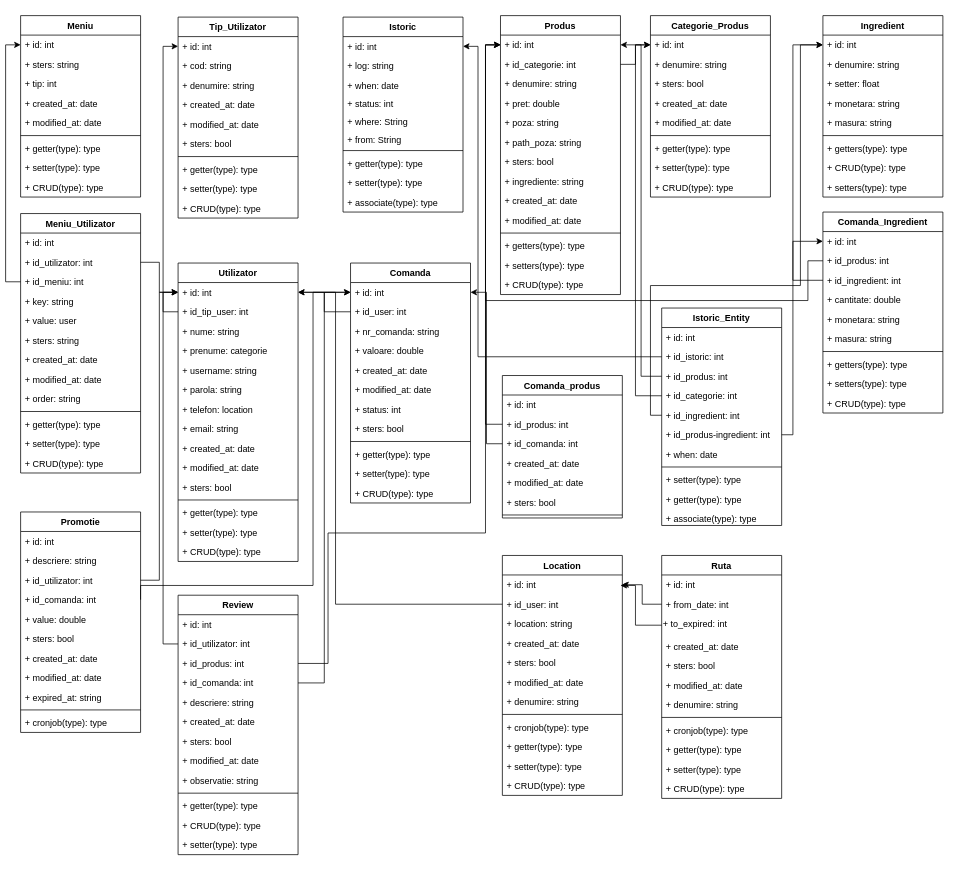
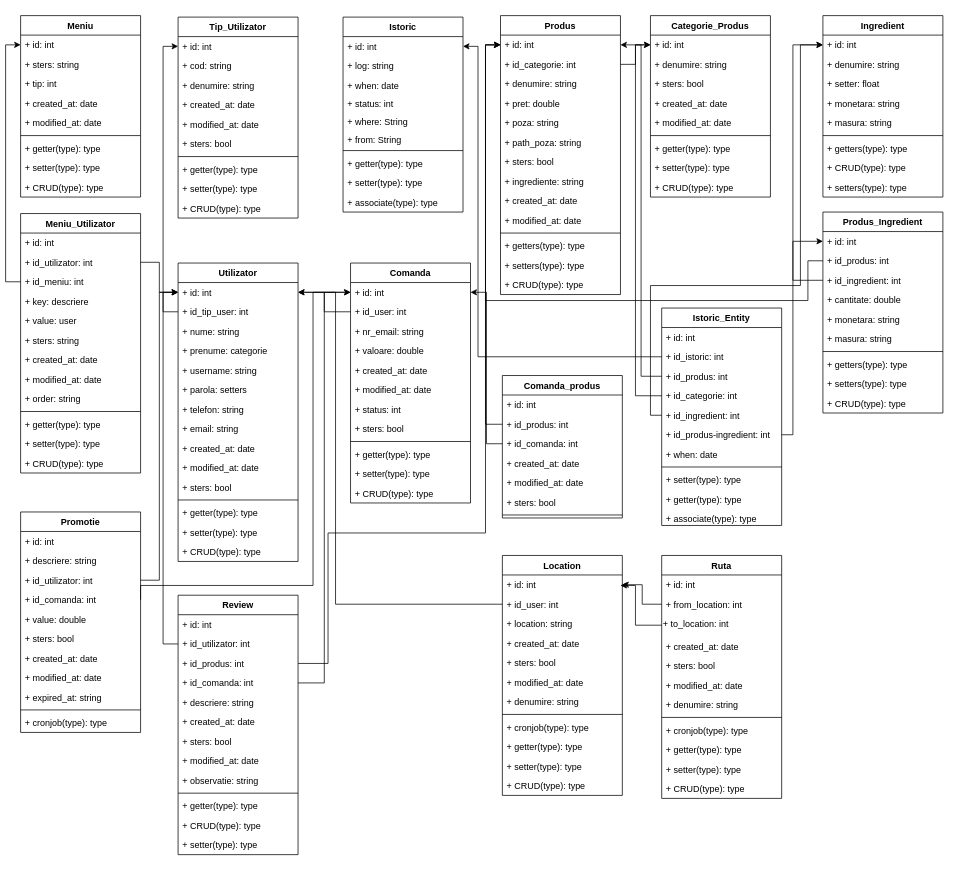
node "Comanda_Ingredient": label "Comanda_Ingredient" -> "Produs_Ingredient"
node "+ key: string": label "+ key: string" -> "+ key: descriere"
node "+ nr_comanda: string": label "+ nr_comanda: string" -> "+ nr_email: string"
node "+ parola: string": label "+ parola: string" -> "+ parola: setters"
node "+ telefon: location": label "+ telefon: location" -> "+ telefon: string"
node "+ from_date: int": label "+ from_date: int" -> "+ from_location: int"
node "+ to_expired: int": label "+ to_expired: int" -> "+ to_location: int"
